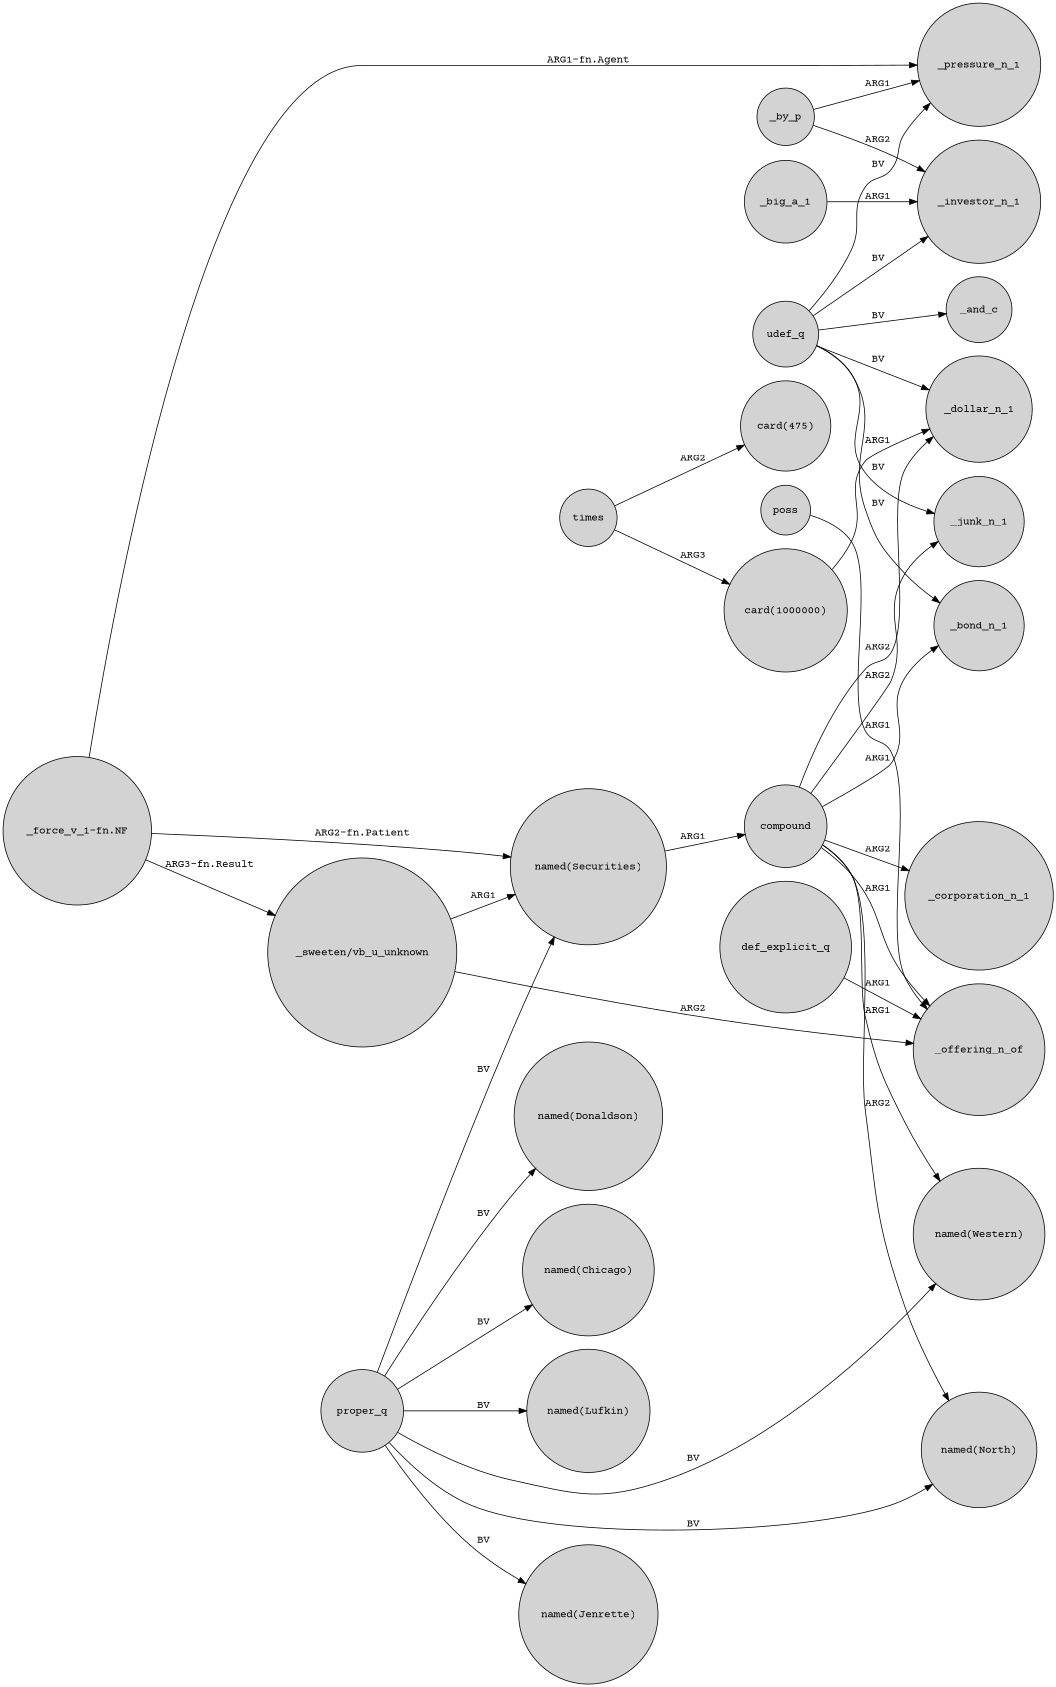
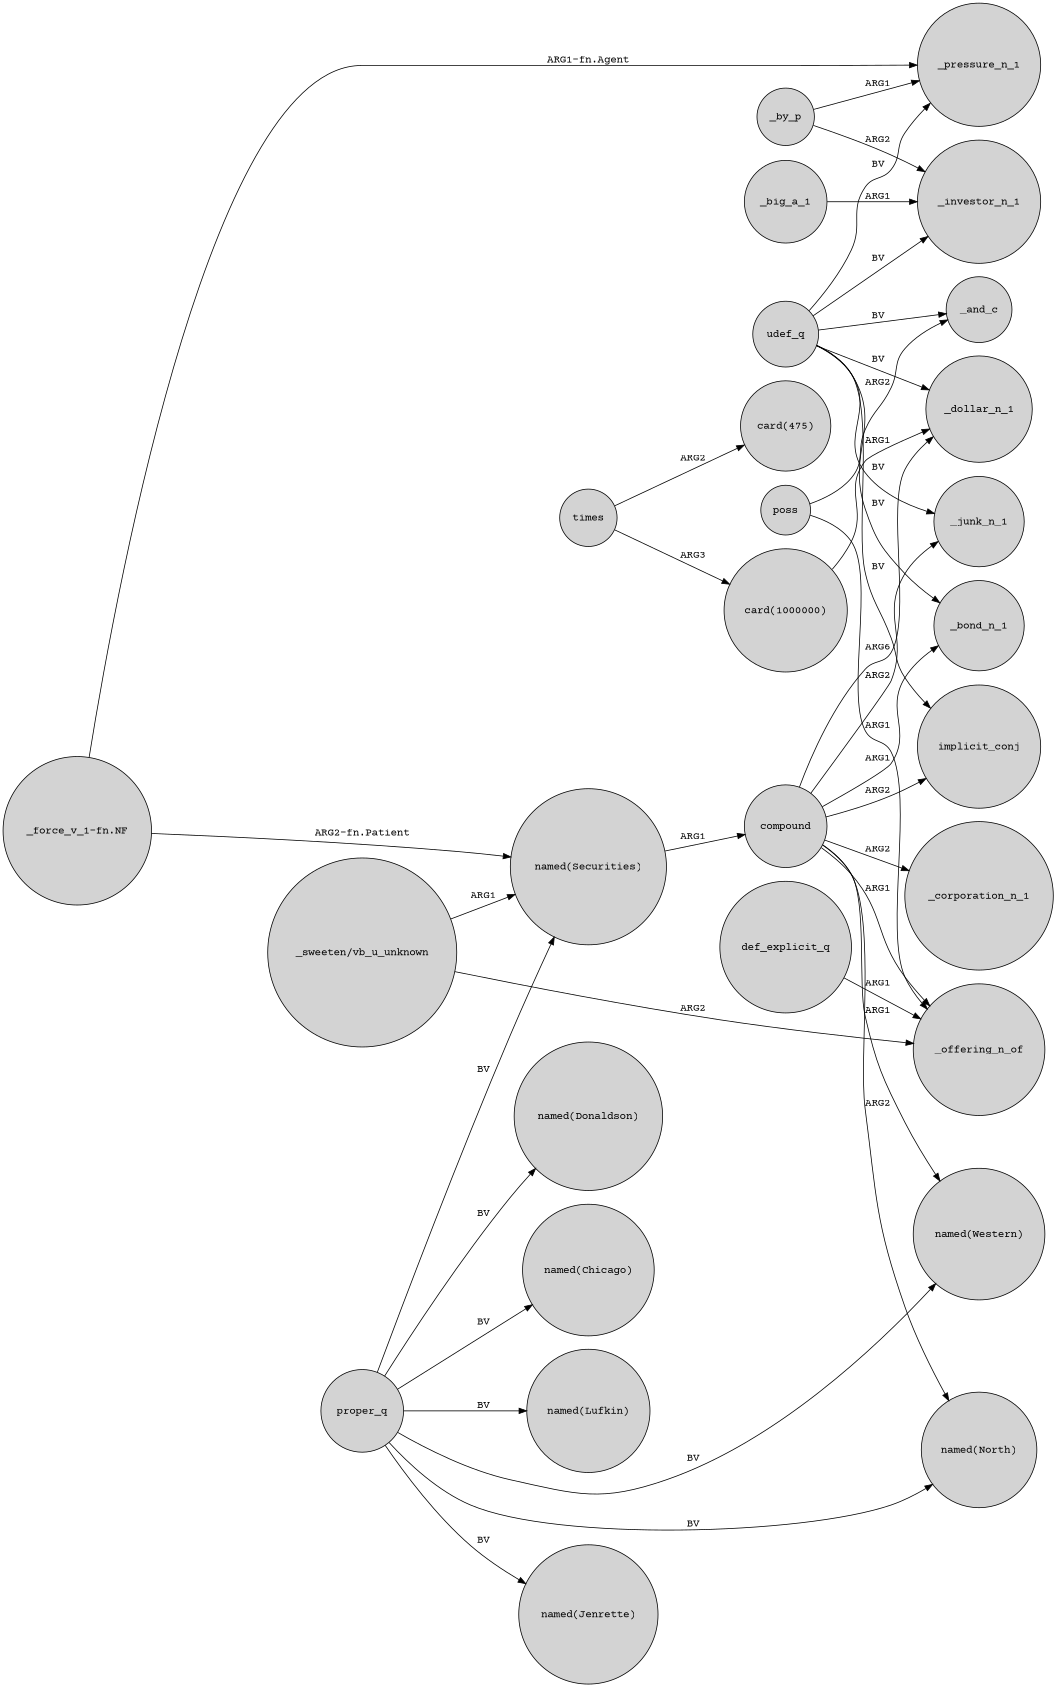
edge "poss" -> "_and_c": added, label "ARG2"
edge "compound" -> "_dollar_n_1": label "ARG2" -> "ARG6"
node "implicit_conj": added
edge "_force_v_1-fn.NF" -> "_sweeten/vb_u_unknown": removed, label "ARG3-fn.Result"
